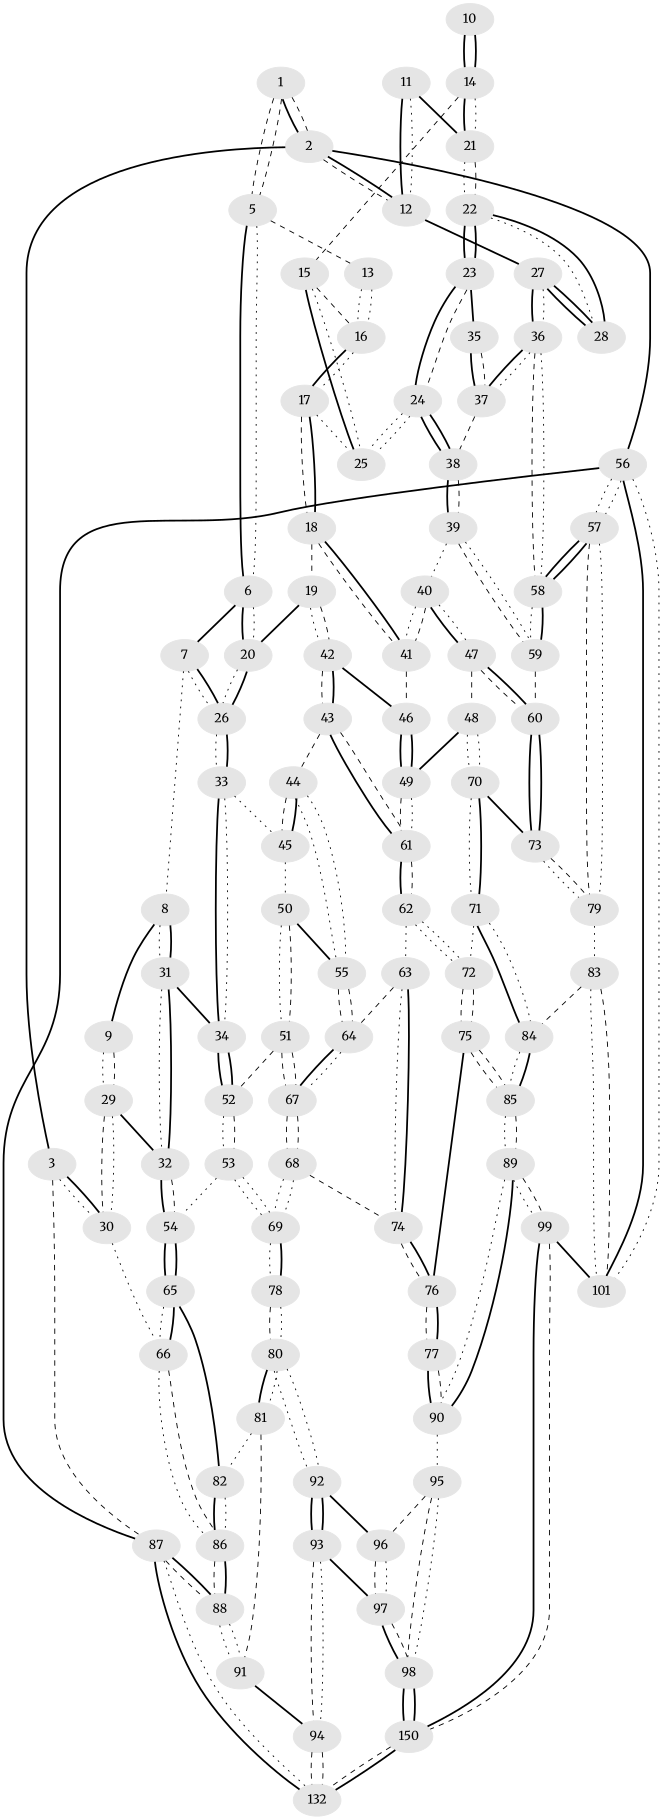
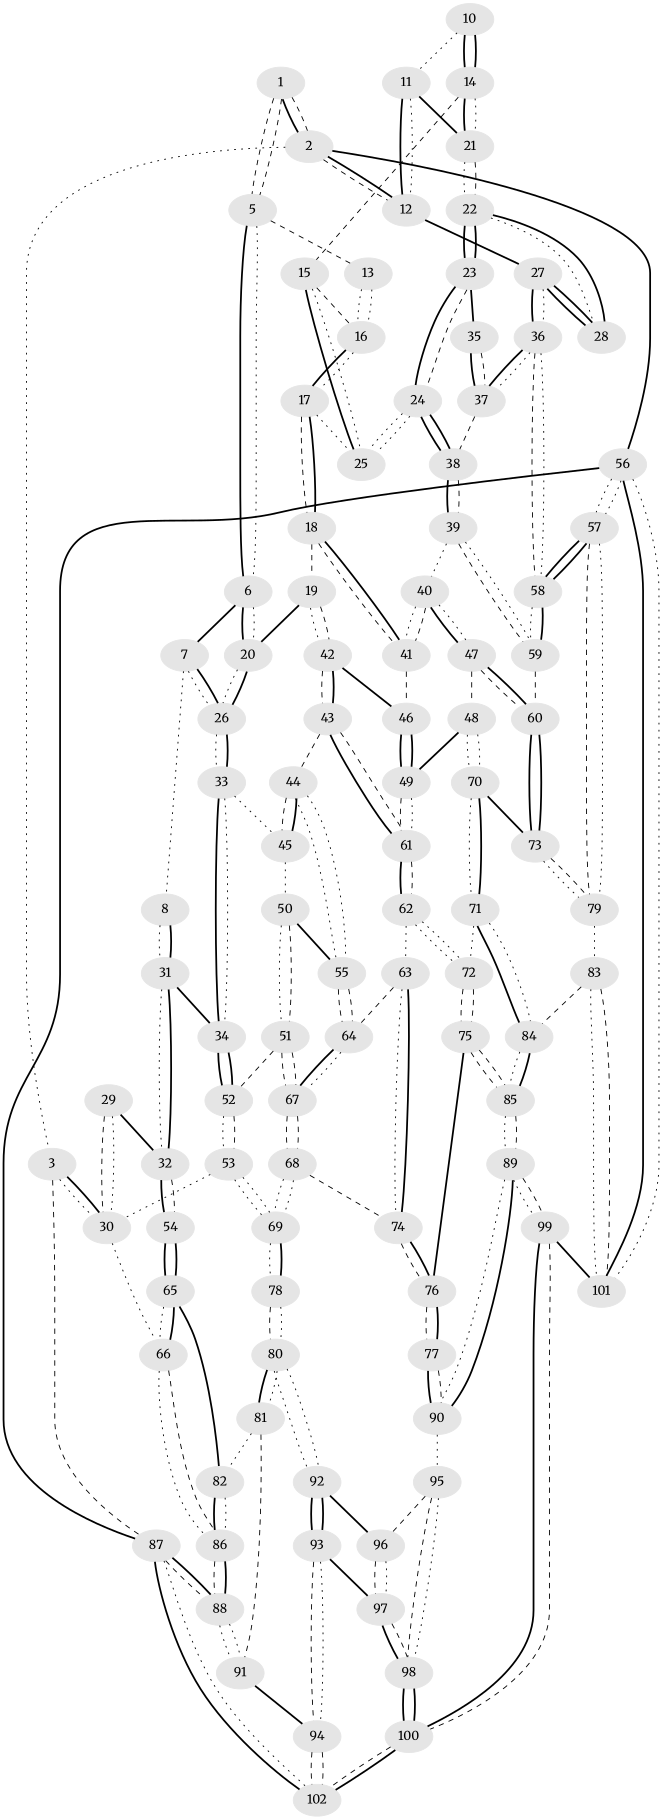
edge "10" -- "11": added
edge "2" -- "3": style bold -> dotted
node "9": removed
edge "53" -- "54": now "53" -- "30"
node "150": label "150" -> "100"
node "132": label "132" -> "102"
